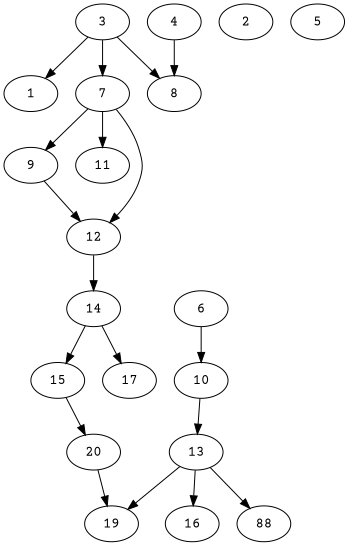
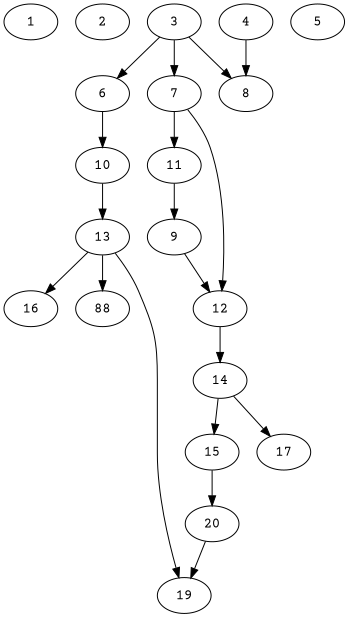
edge "3" -> "1": now "3" -> "6"
edge "7" -> "9": now "11" -> "9"
